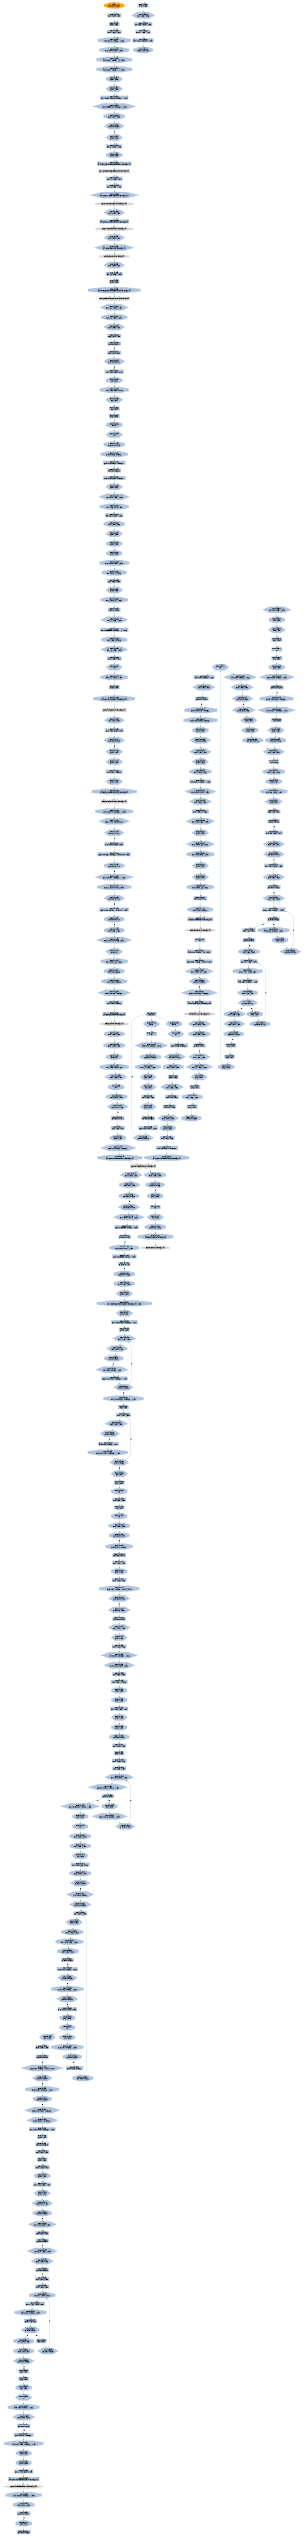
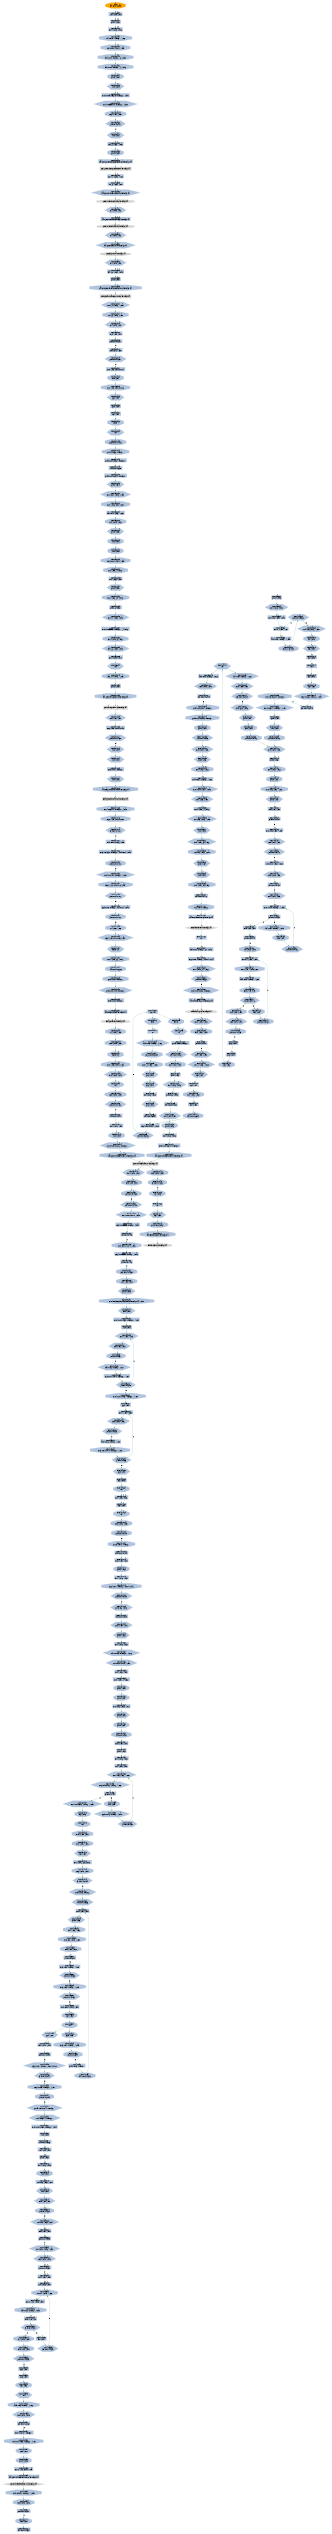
node "0x0040a56b jne 0x0040a562": added
edge "0x00408022 jbe 0x0040804e" -> "0x0040804e pushl $0x40cc04<UINT32>": reversed
node "0x00407073 cmpw %ax, 0x00400000": shape hexagon -> octagon
